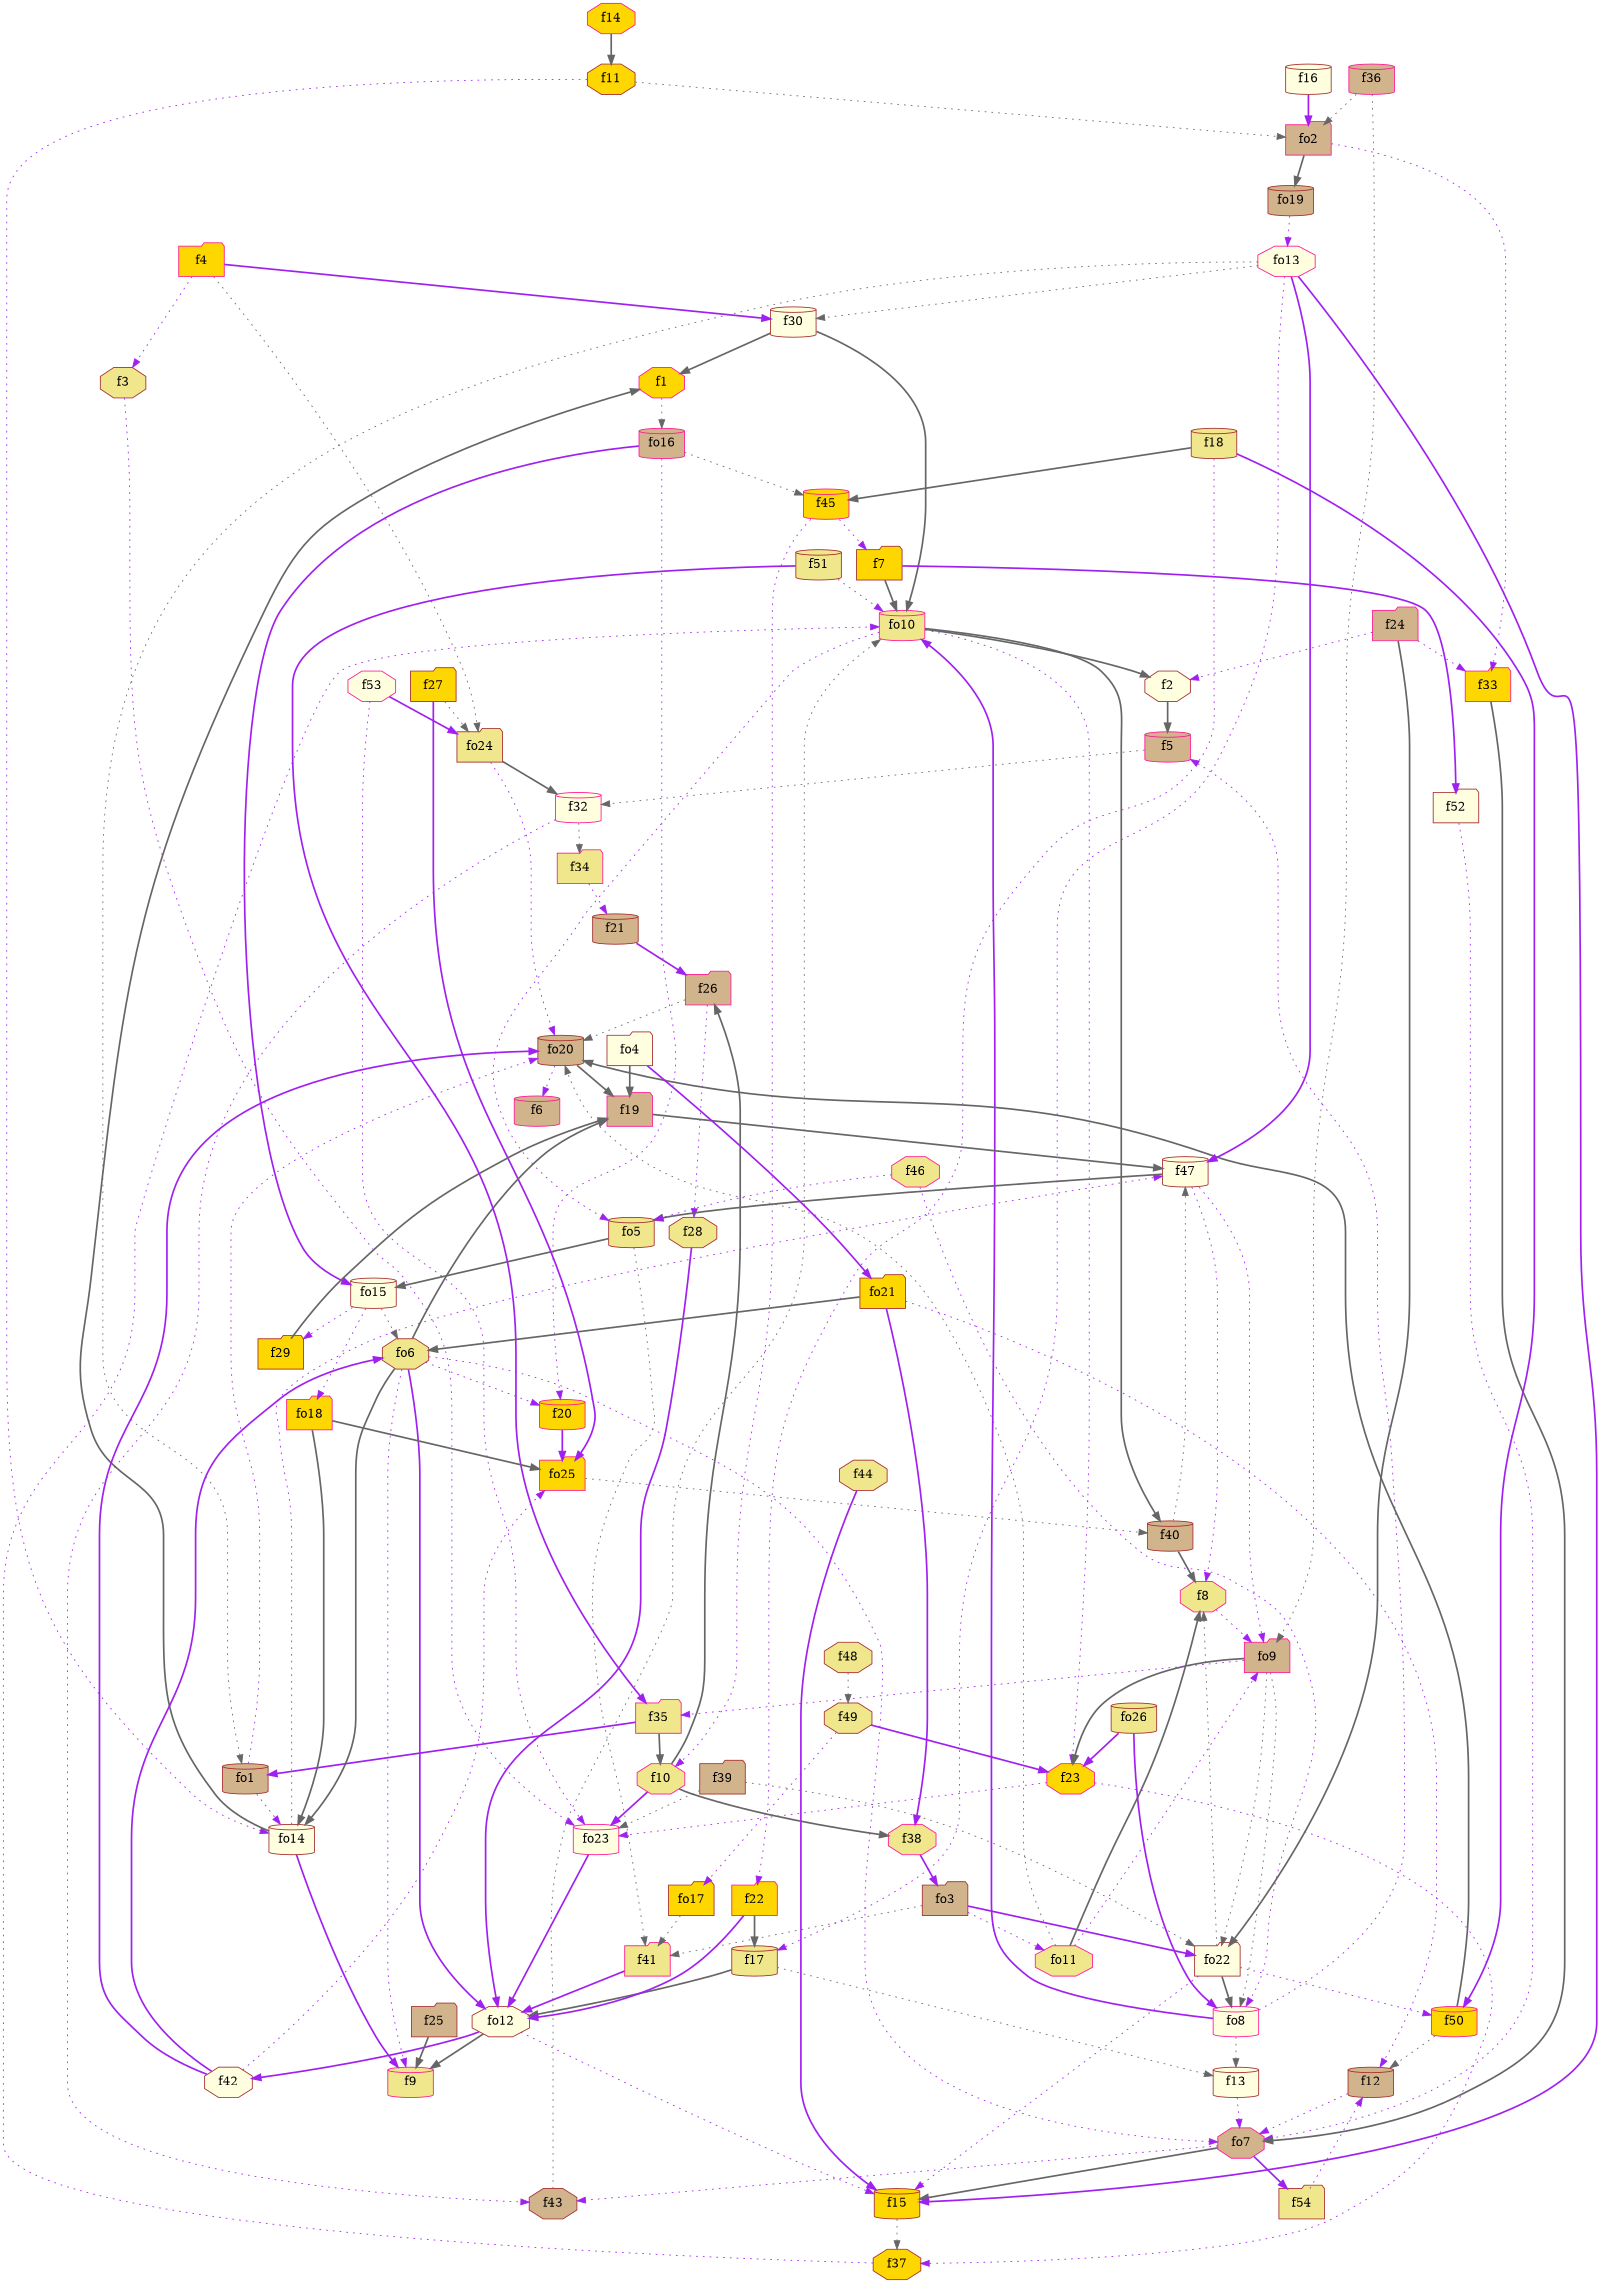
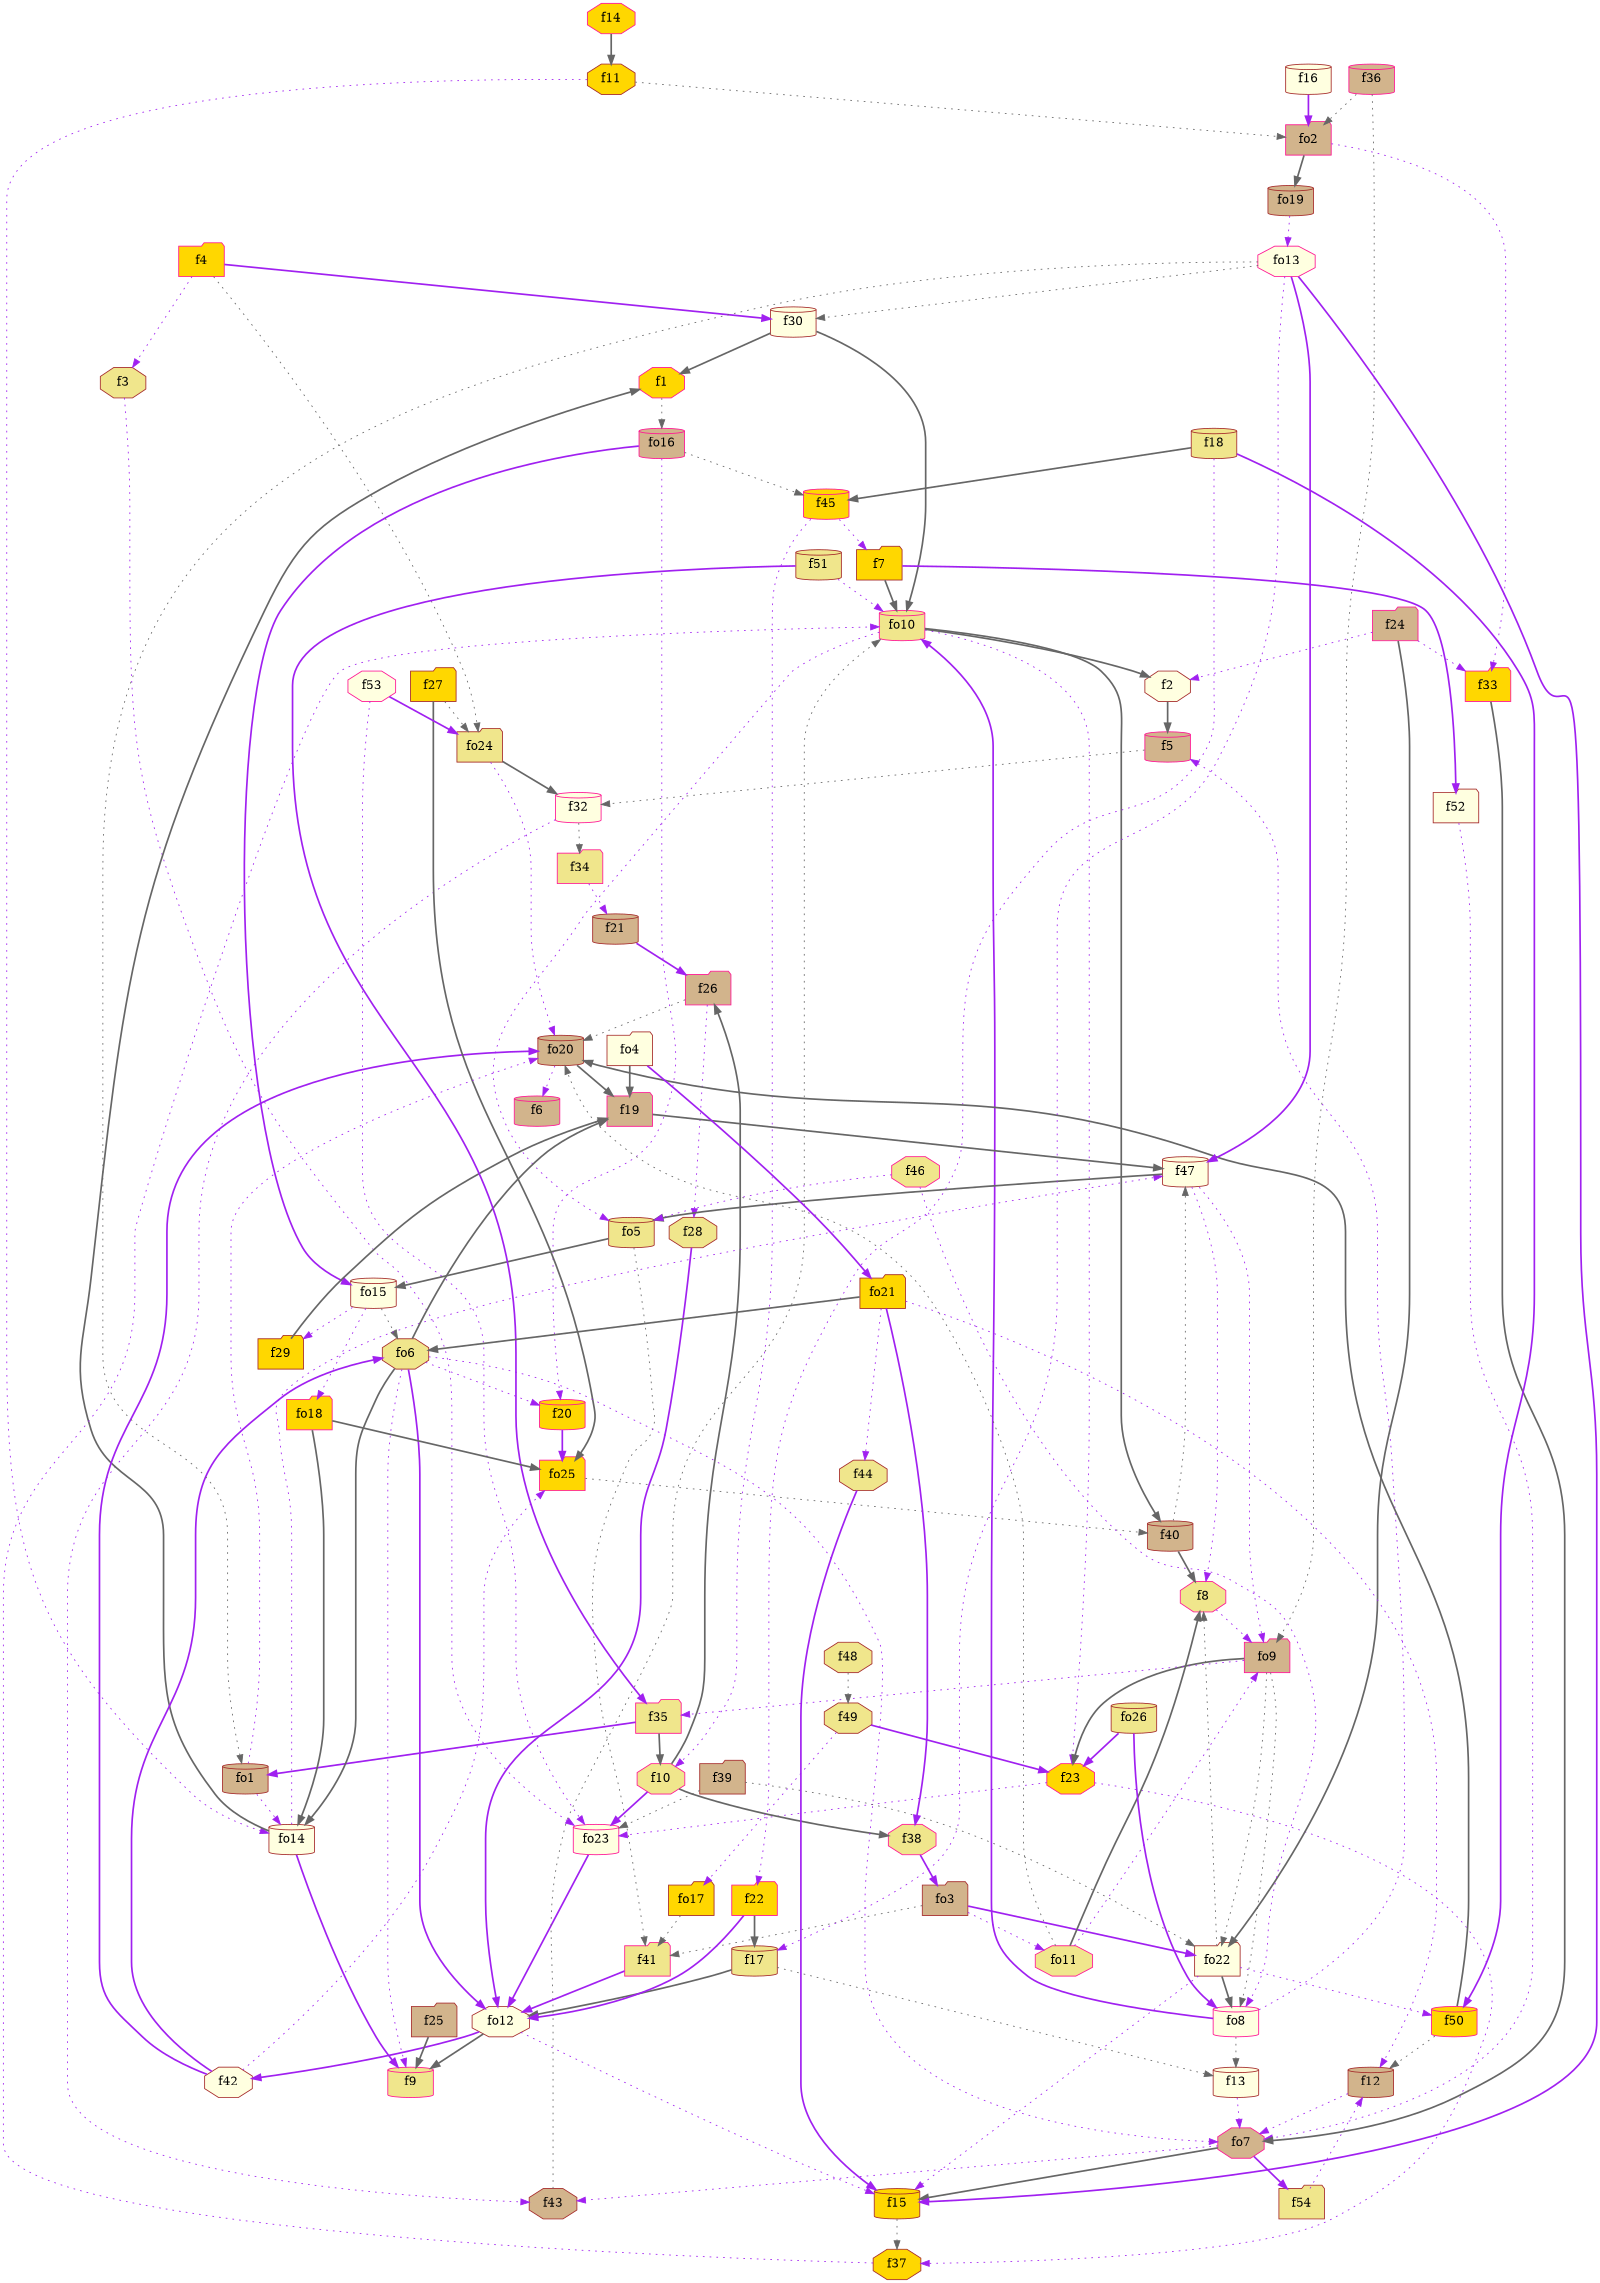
edge "f27" -> "fo25": color purple -> gray40
edge "fo21" -> "f44": added
